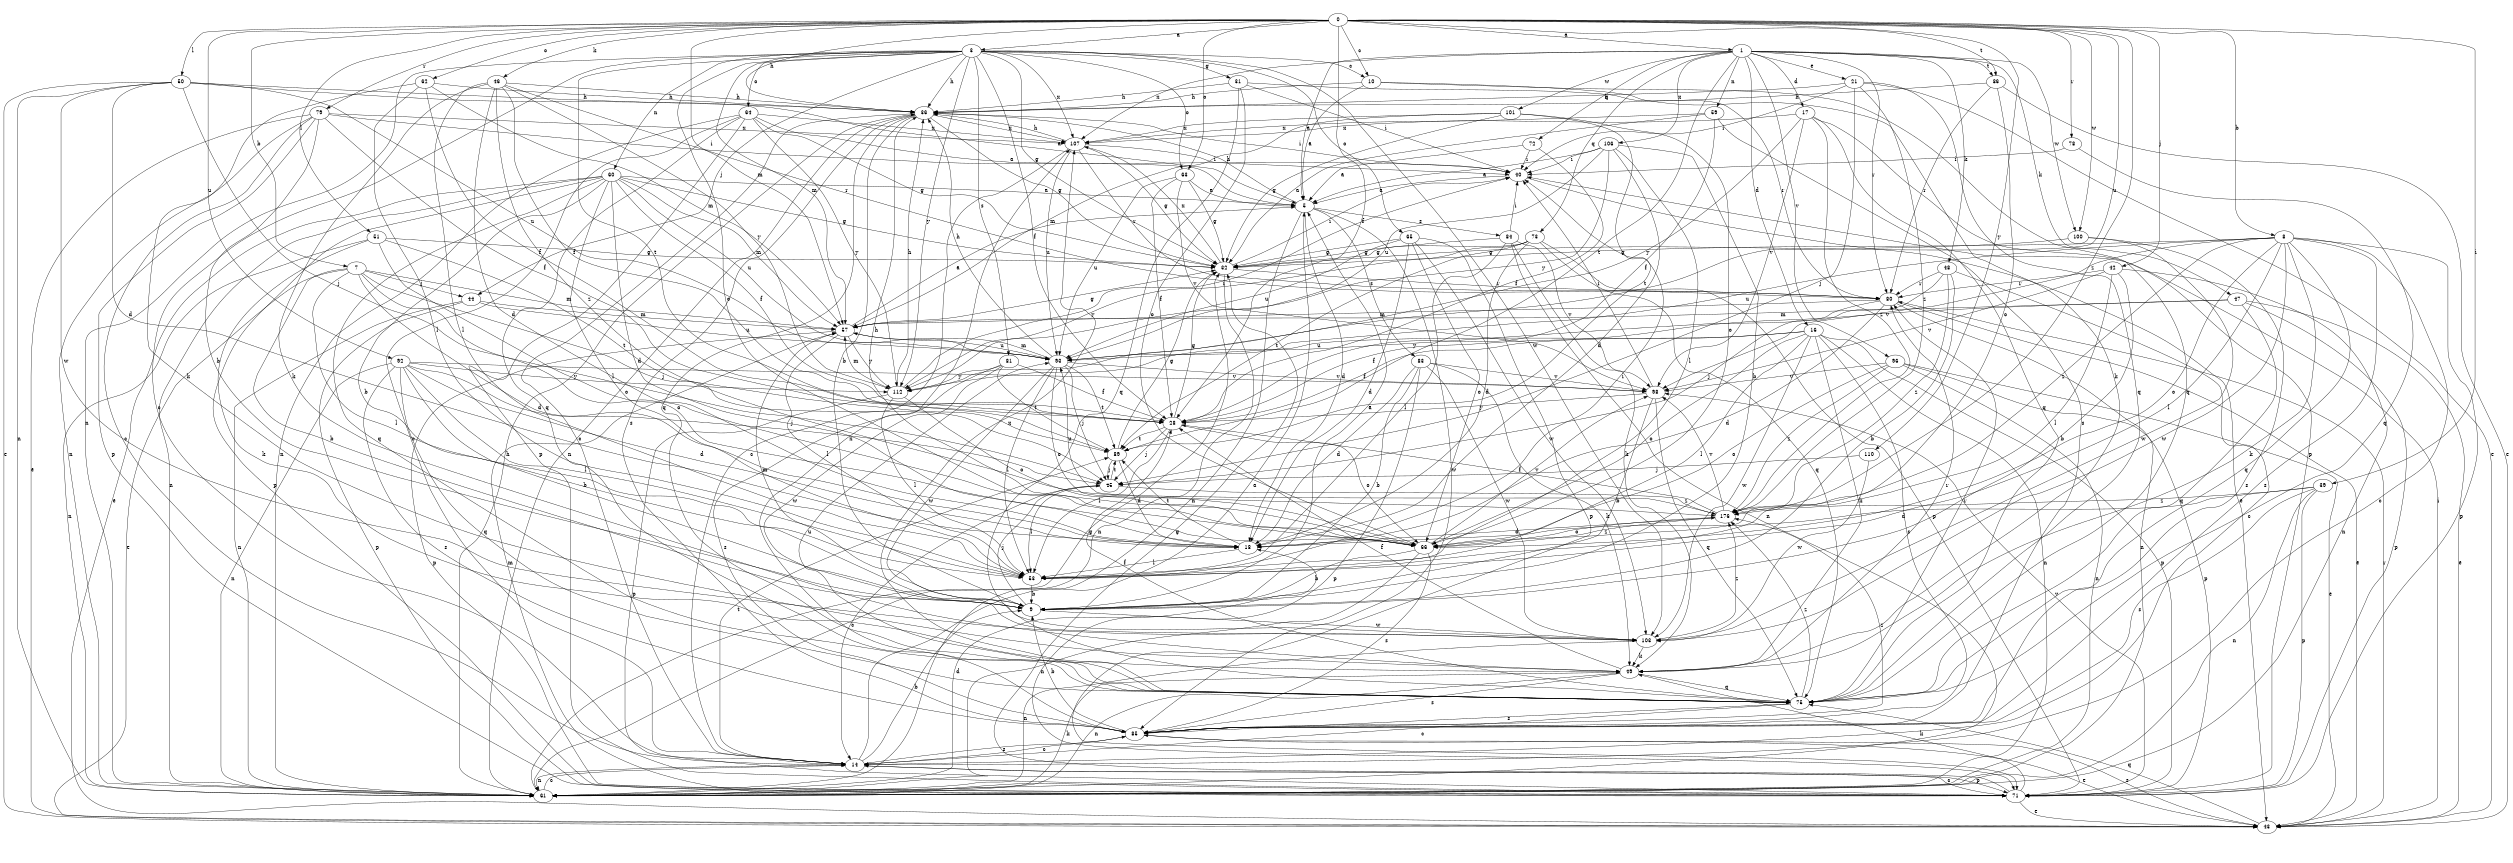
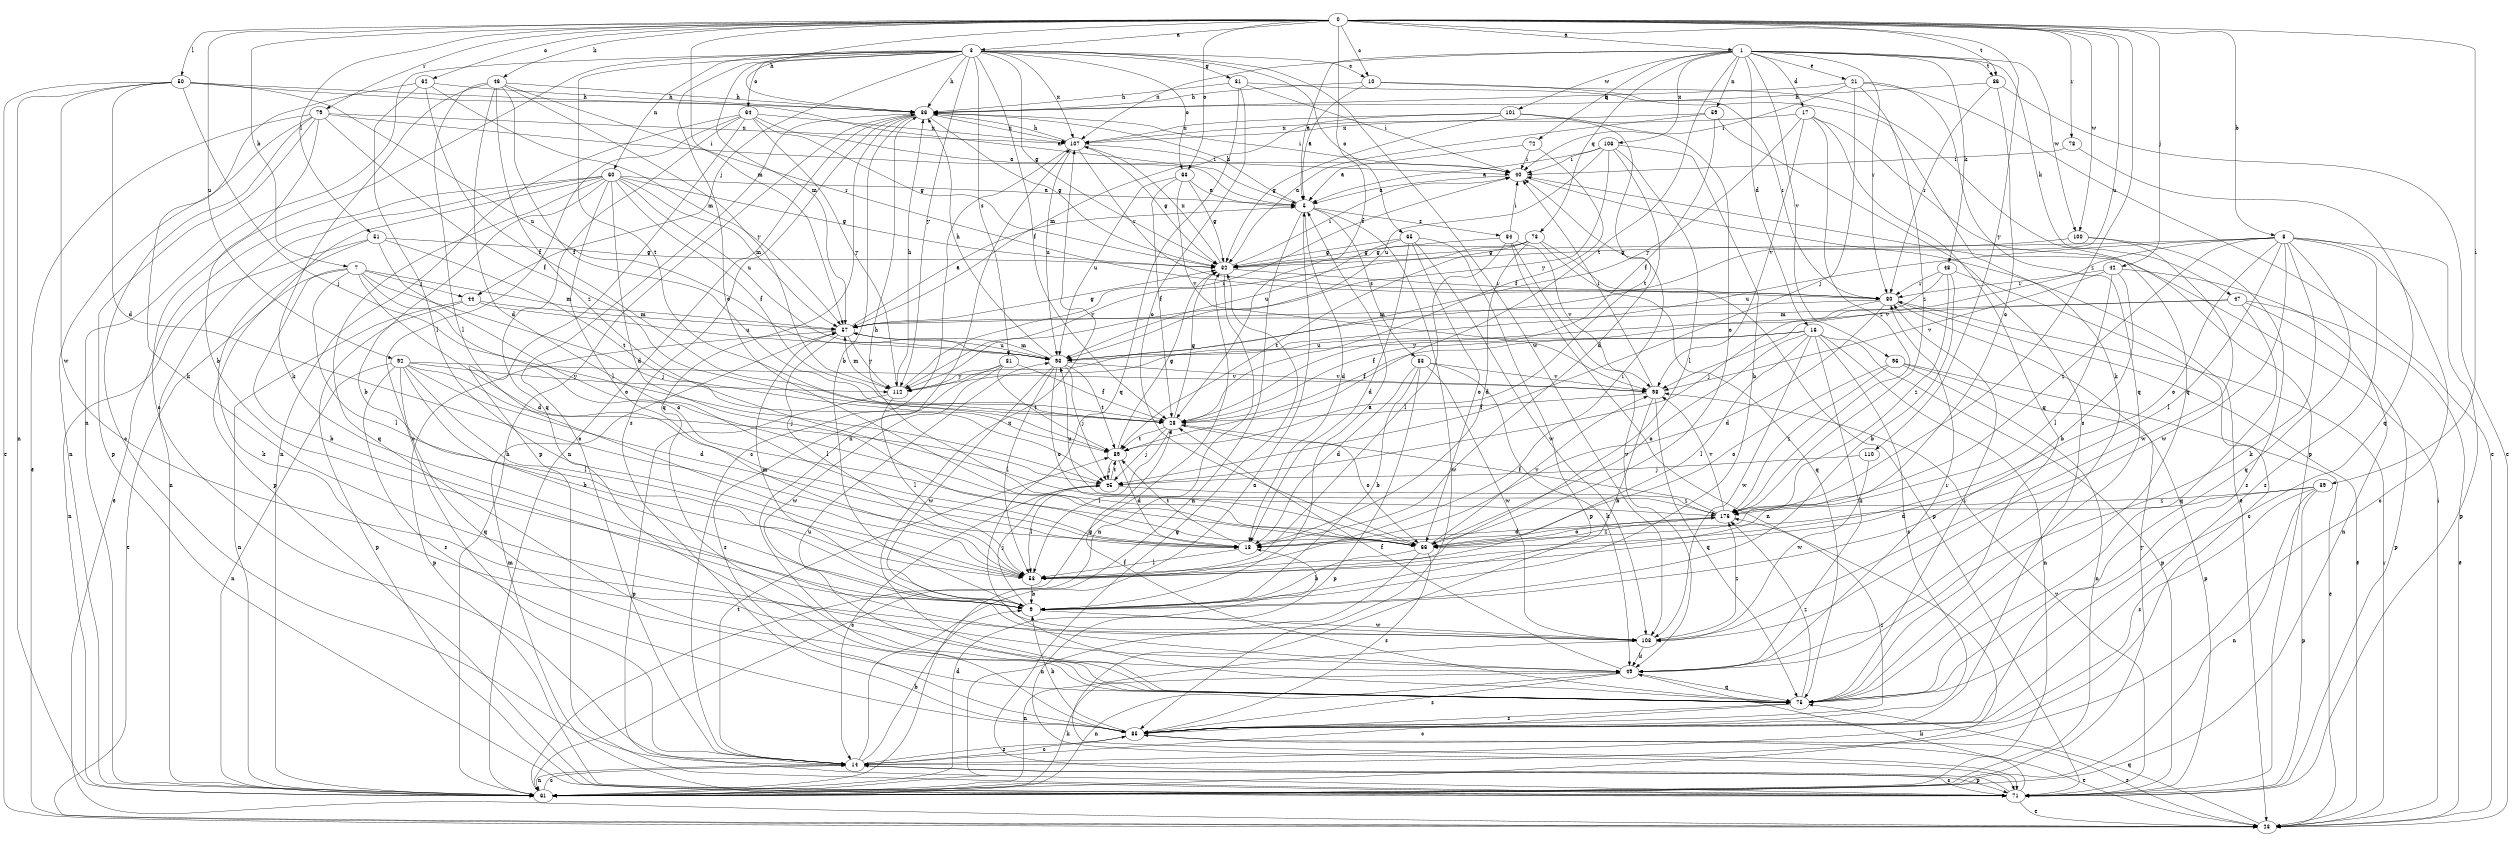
edge "96" -> "98": removed, label "v"
edge "98" -> "28": label "y" -> "f"
edge "84" -> "49": label "k" -> "v"
edge "112" -> "66": removed, label "o"
edge "80" -> "61": label "n" -> "y"
node "43": label "43" -> "23"
